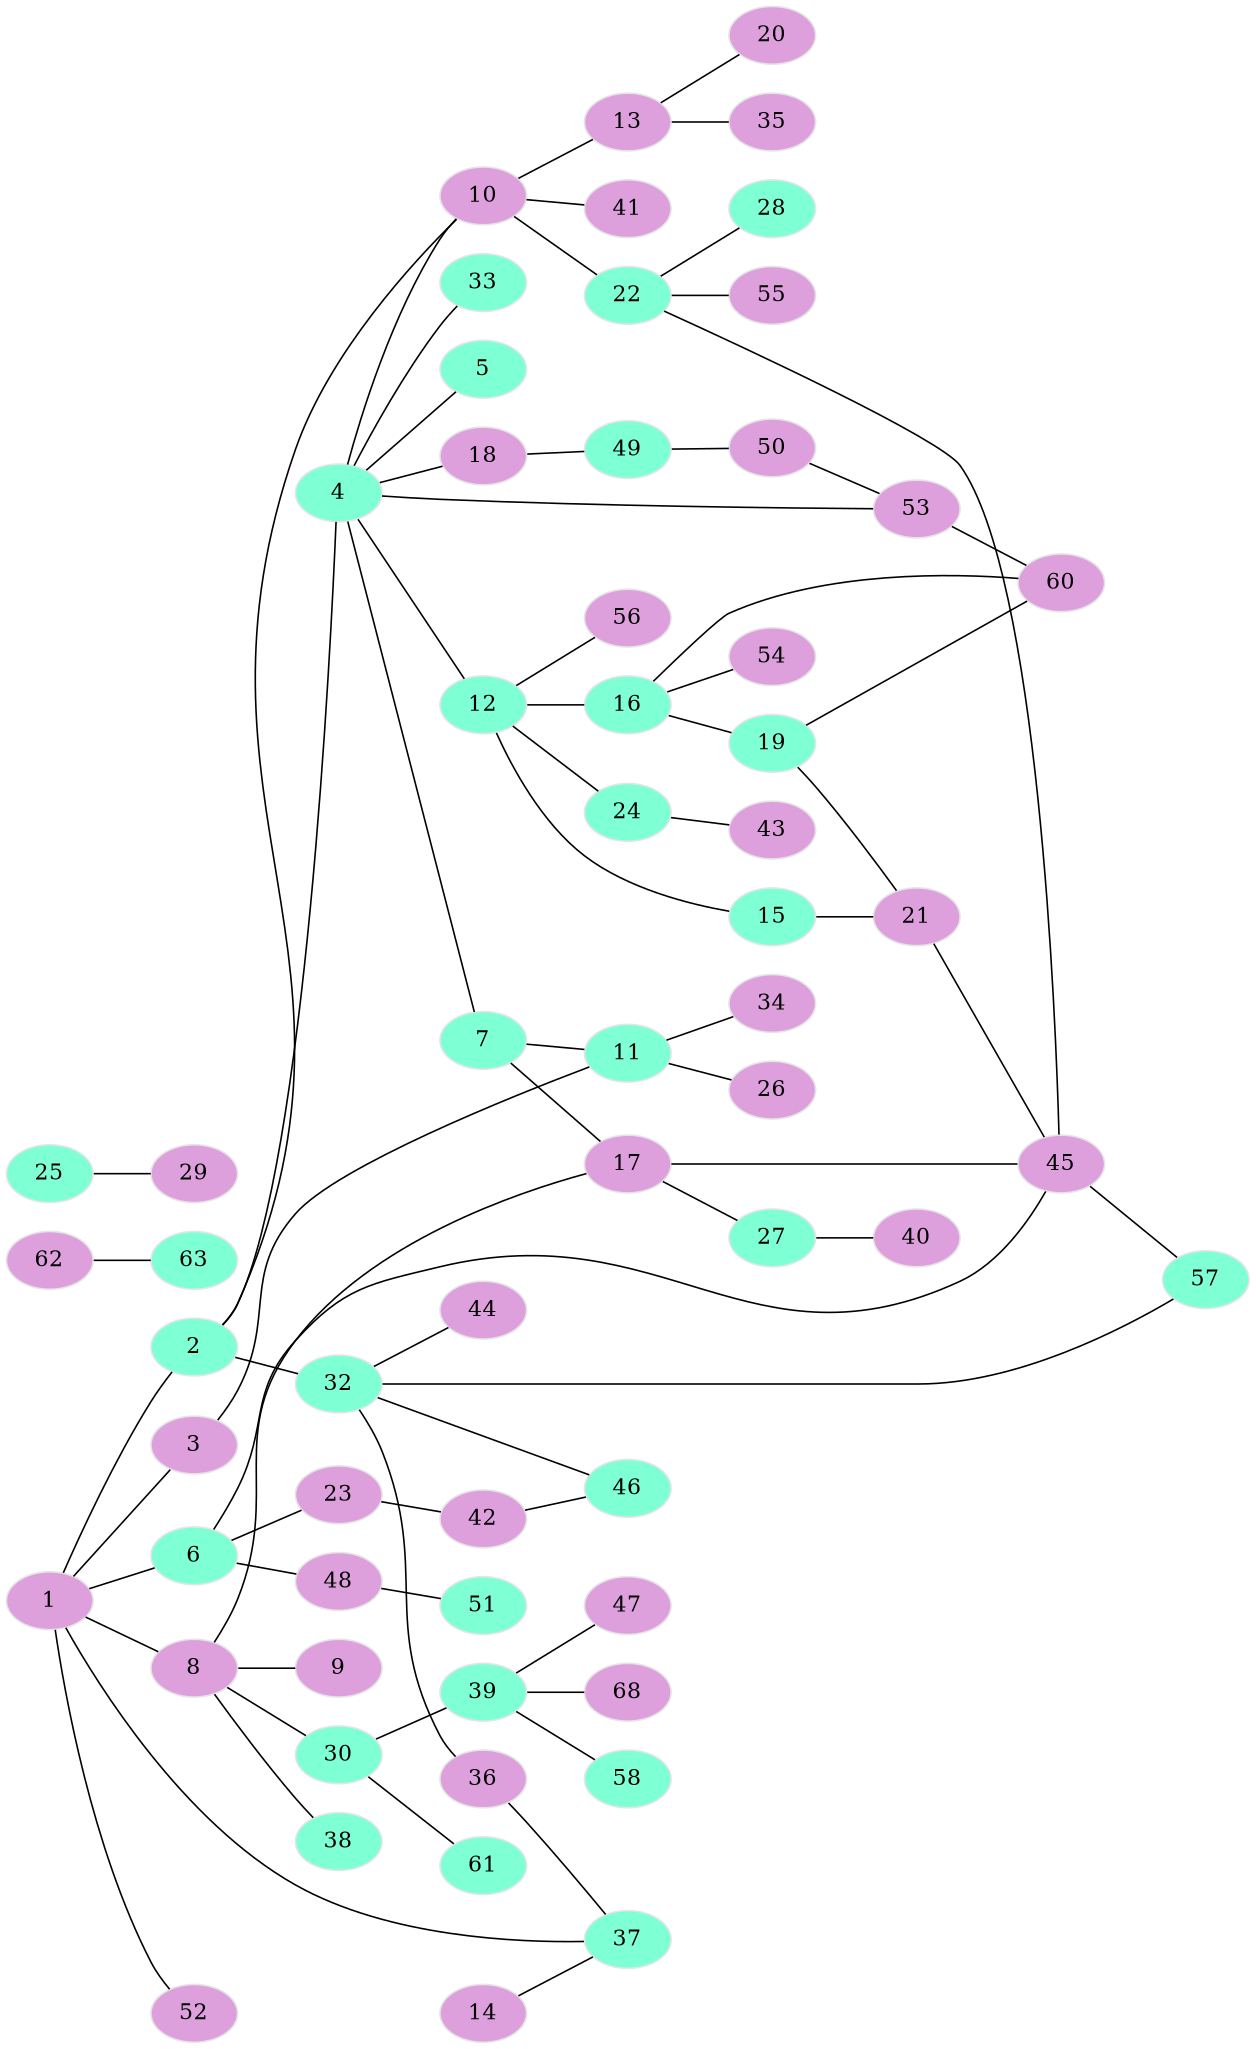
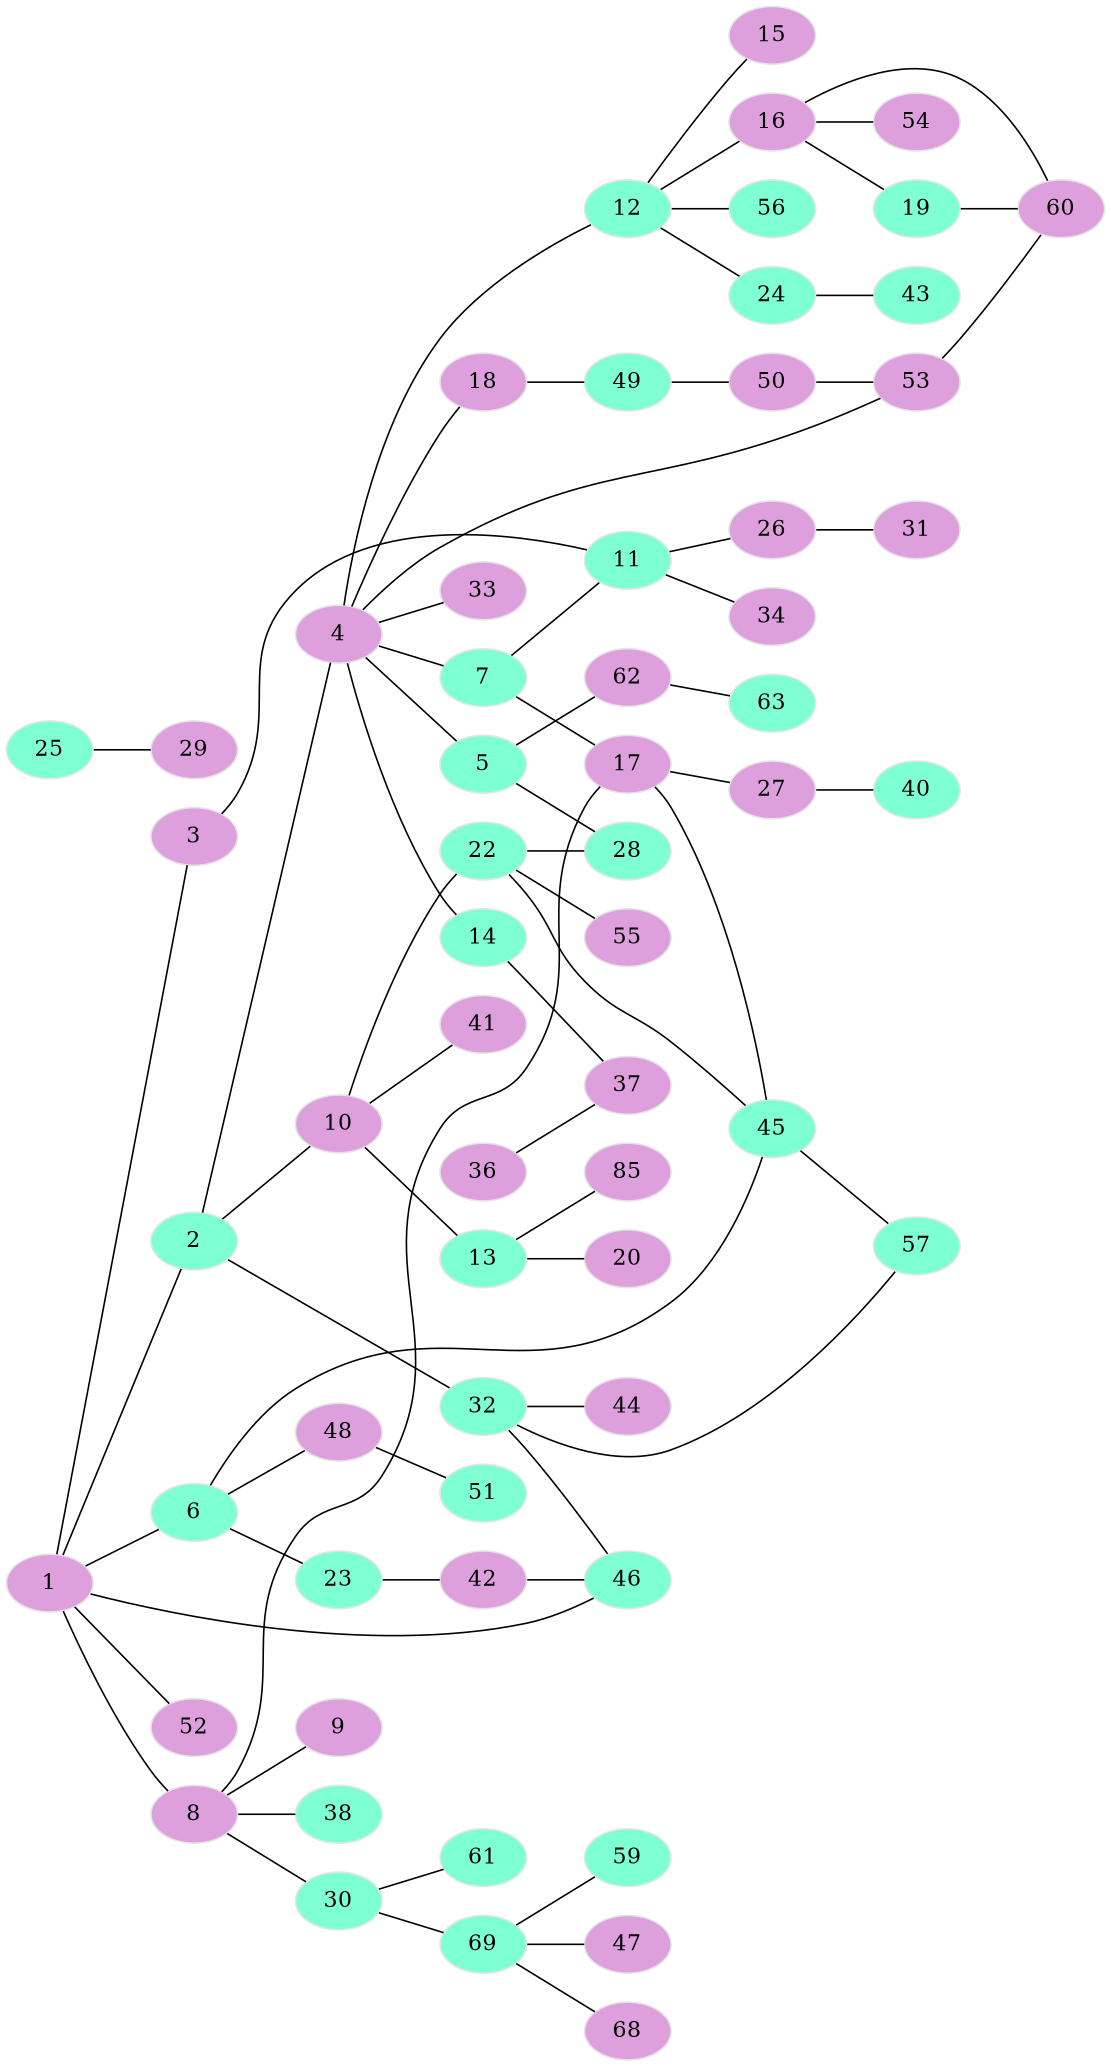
node "13": fillcolor plum -> aquamarine
node "35": label "35" -> "85"
node "33": fillcolor aquamarine -> plum
edge "10" -- "4": now "14" -- "4"
node "4": fillcolor aquamarine -> plum
node "31": added
node "56": fillcolor plum -> aquamarine
node "16": fillcolor aquamarine -> plum
edge "62" -- "5": added
edge "5" -- "28": added
node "43": fillcolor plum -> aquamarine
node "15": fillcolor aquamarine -> plum
node "21": removed
node "45": fillcolor plum -> aquamarine
node "27": fillcolor aquamarine -> plum
node "40": fillcolor plum -> aquamarine
node "23": fillcolor plum -> aquamarine
edge "32" -- "36": removed
node "39": label "39" -> "69"
node "58": label "58" -> "59"
edge "1" -- "37": now "1" -- "46"
node "37": fillcolor aquamarine -> plum
node "14": fillcolor plum -> aquamarine
